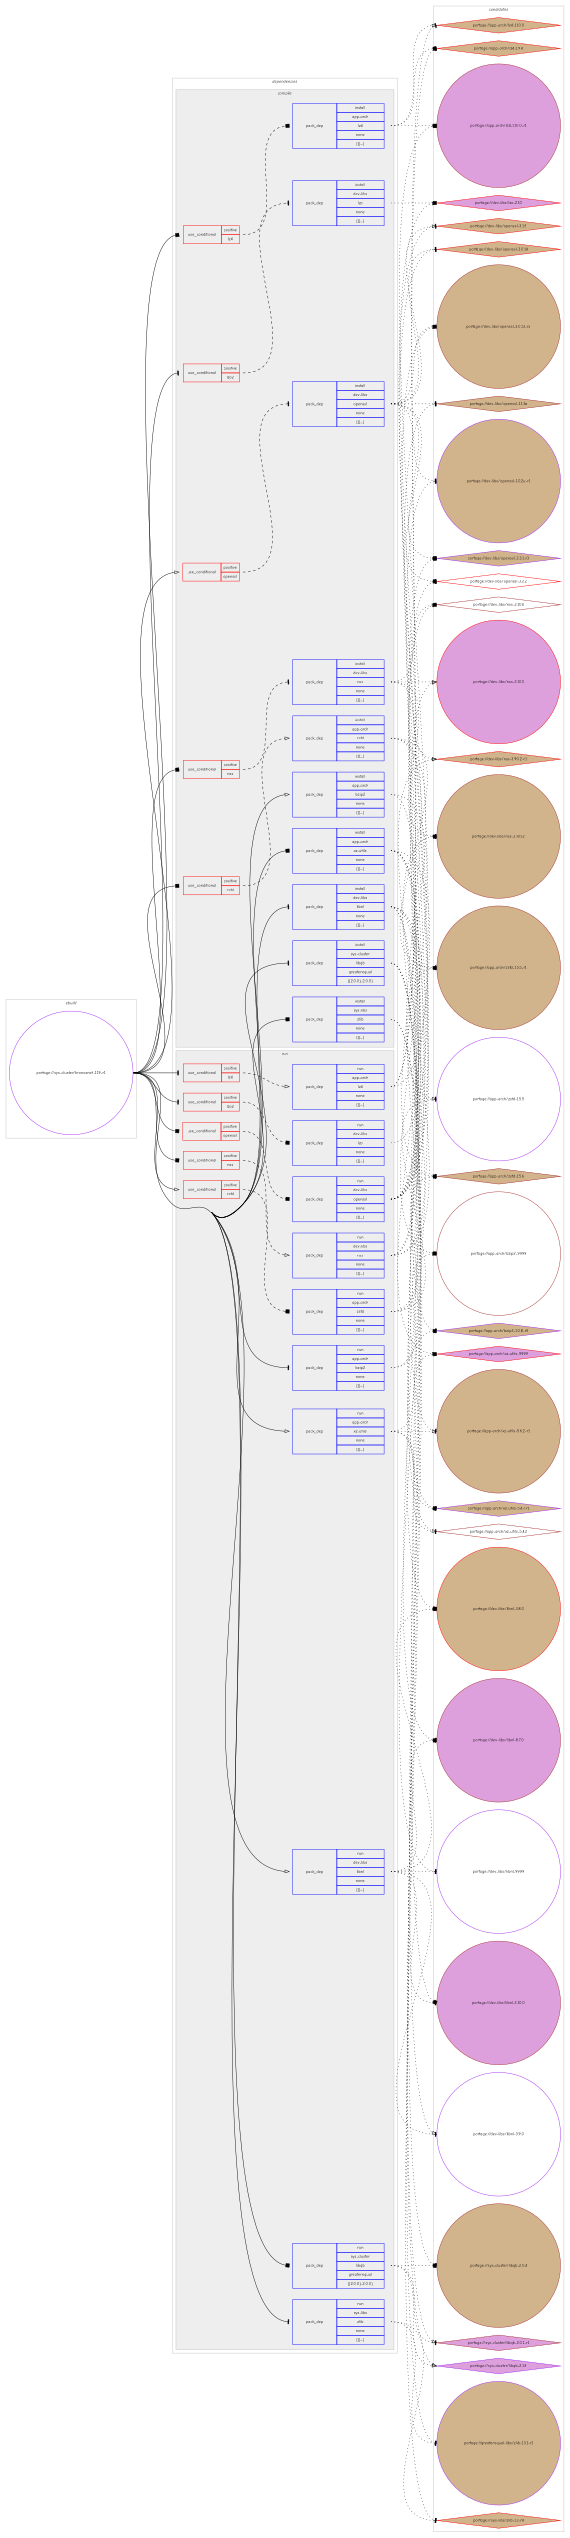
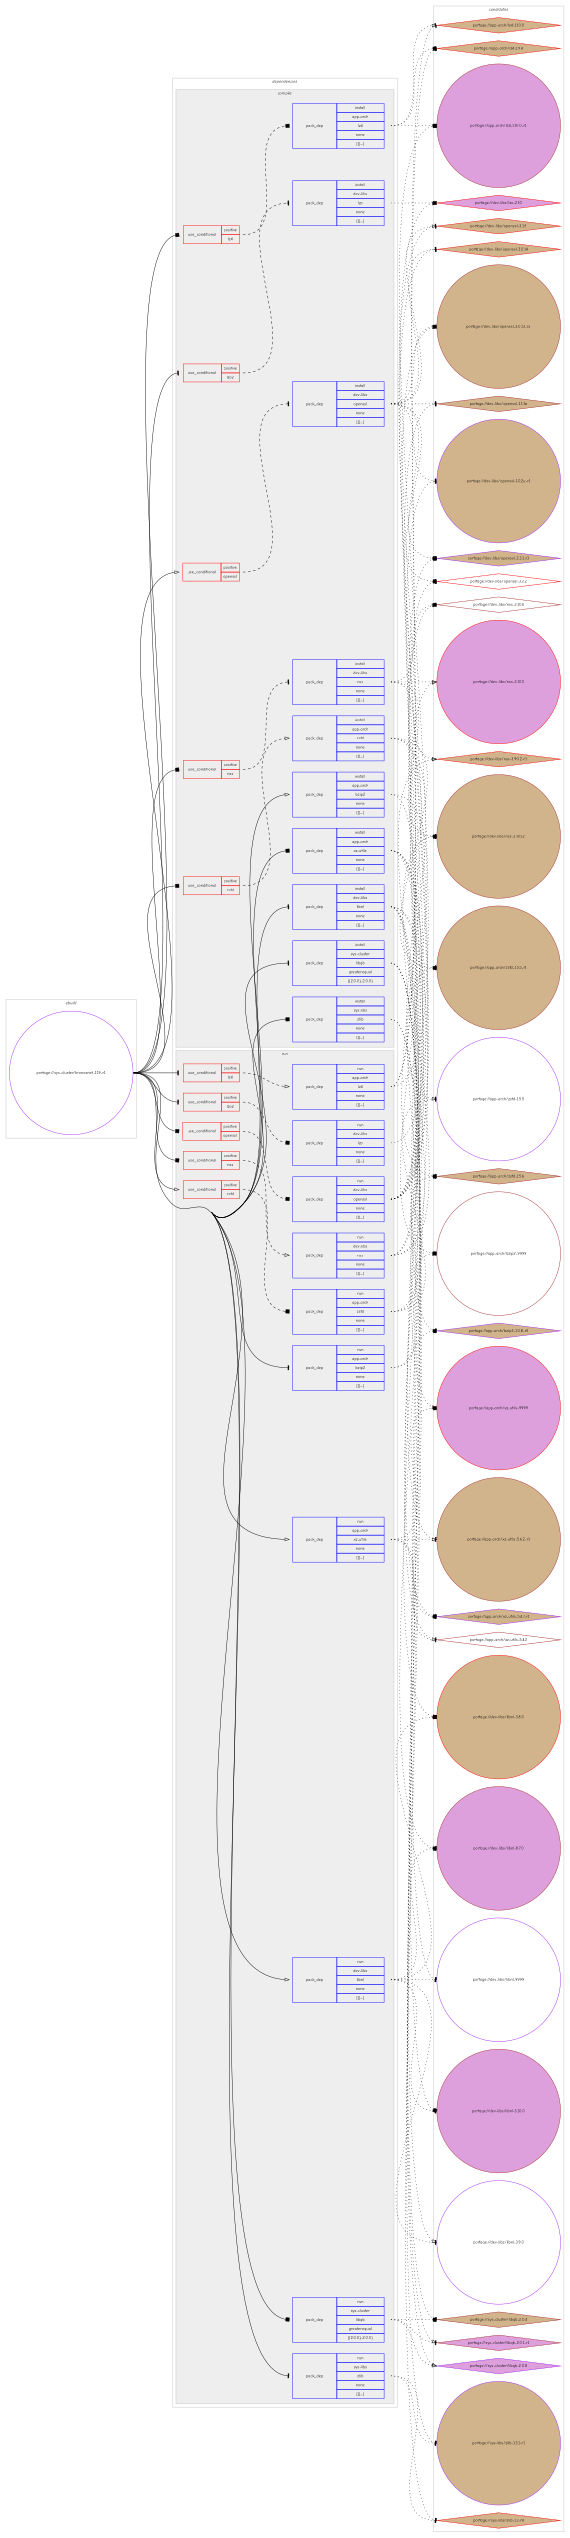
node "portage://app-arch/xz-utils-9999": shape diamond -> circle
node "portage://sys-cluster/libqb-2.0.4": shape circle -> diamond
node "portage://sys-cluster/libqb-2.1.8": label "portage://sys-cluster/libqb-2.1.8" -> "portage://sys-cluster/libqb-2.0.8"
node "portage://greaterequal-libs/zlib-1.3.1-r1": label "portage://greaterequal-libs/zlib-1.3.1-r1" -> "portage://sys-libs/zlib-1.3.1-r1"
